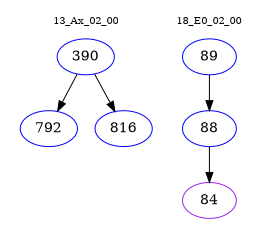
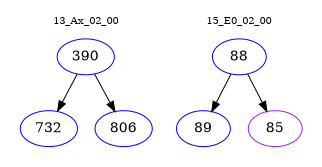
cluster "18_E0_02_00": label "18_E0_02_00" -> "15_E0_02_00"
edge "89" -> "88": reversed
node "792": label "792" -> "732"
node "816": label "816" -> "806"
node "84": label "84" -> "85"
